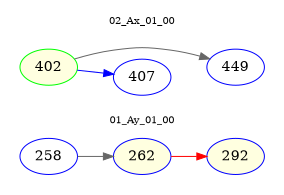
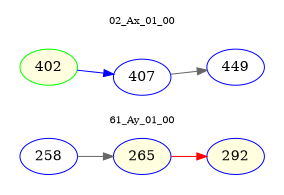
edge "402" -> "449": now "407" -> "449"
cluster "01_Ay_01_00": label "01_Ay_01_00" -> "61_Ay_01_00"
node "262": label "262" -> "265"
